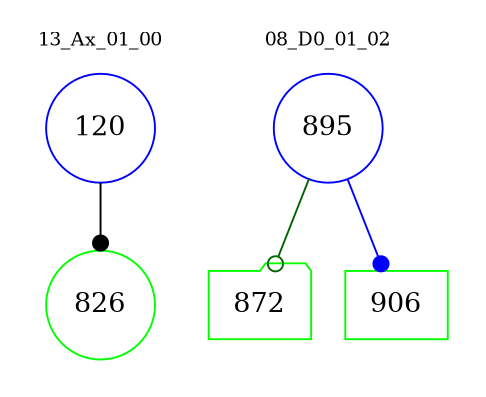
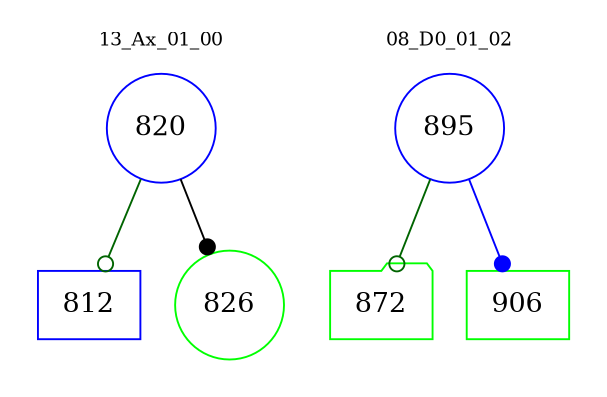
node "120": label "120" -> "820"
node "812": added
